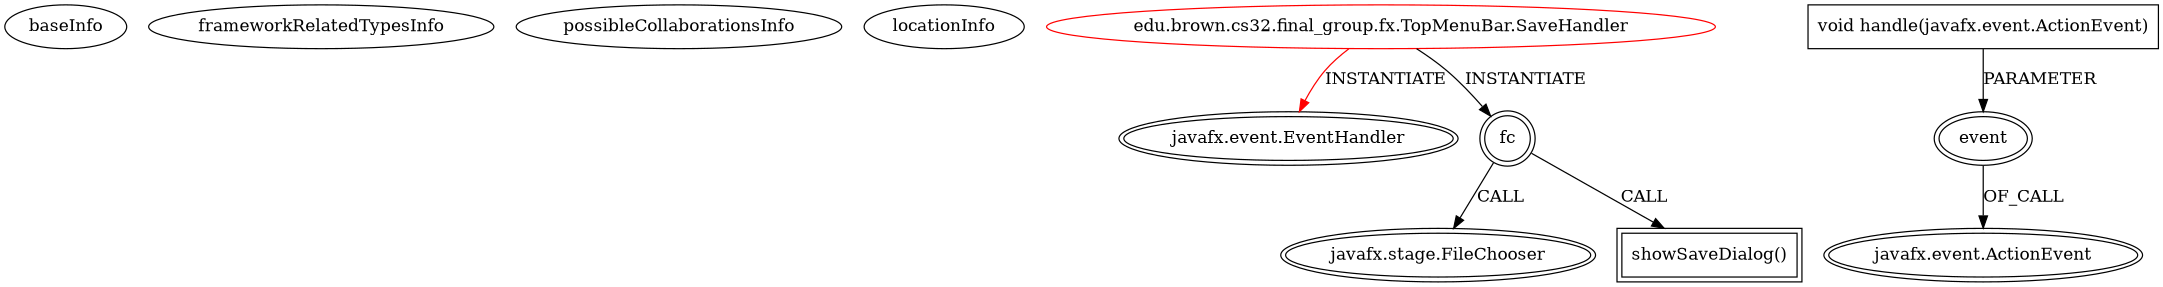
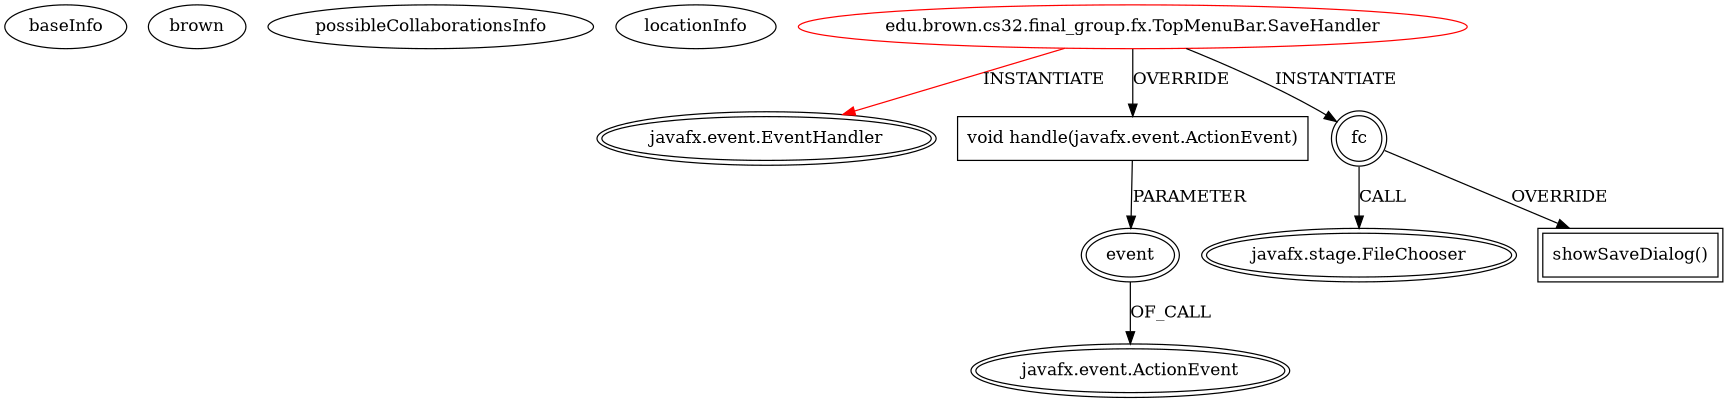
node "frameworkRelatedTypesInfo": label "frameworkRelatedTypesInfo" -> "brown"
edge "edu.brown.cs32.final_group.fx.TopMenuBar.SaveHandler" -> "void handle(javafx.event.ActionEvent)": added, label "OVERRIDE"
edge "fc" -> "showSaveDialog()": label "CALL" -> "OVERRIDE"
